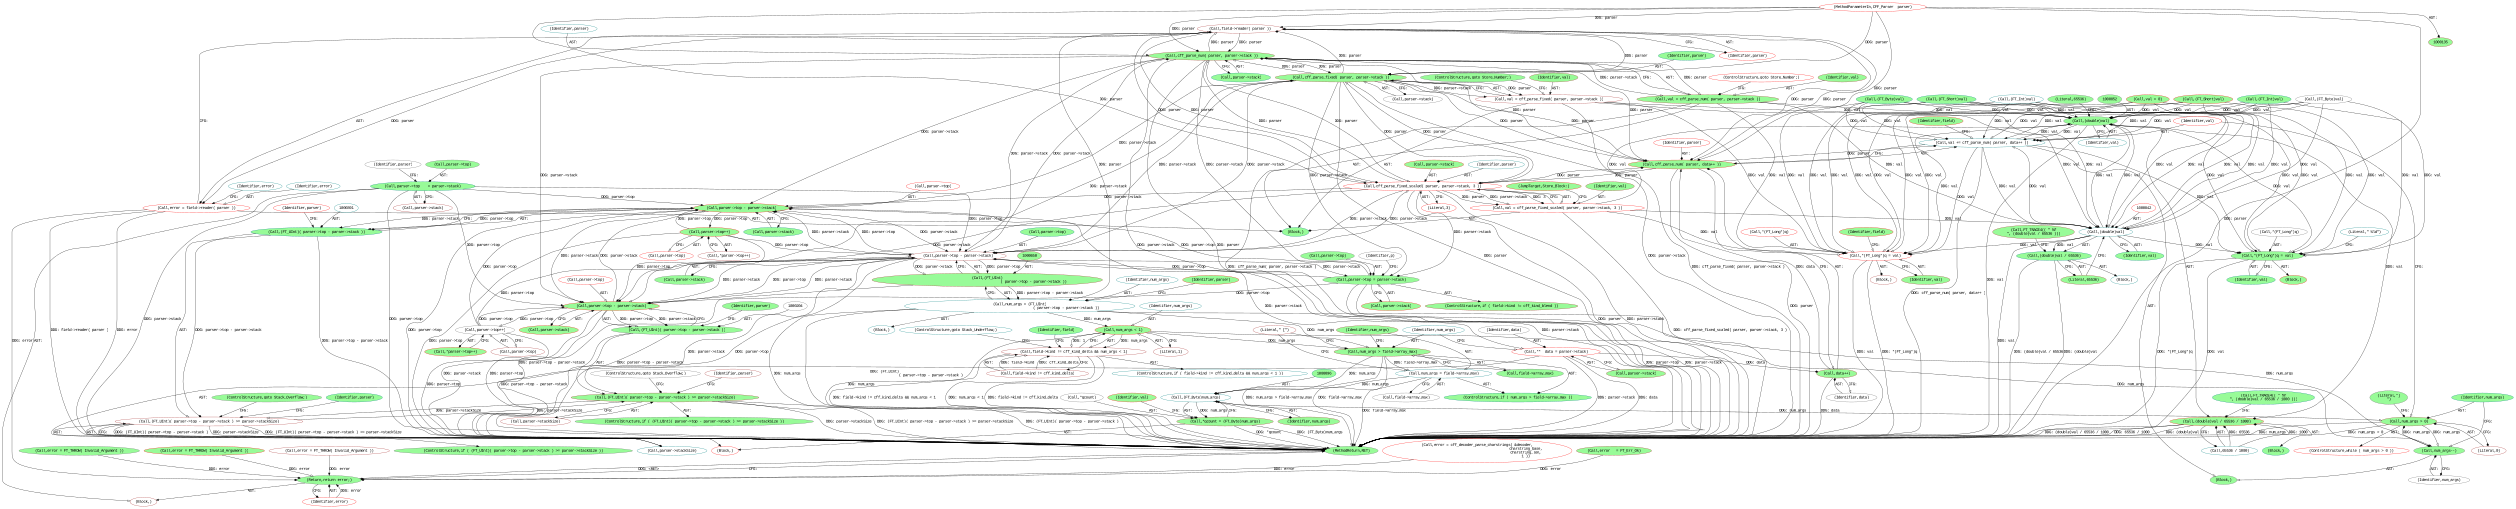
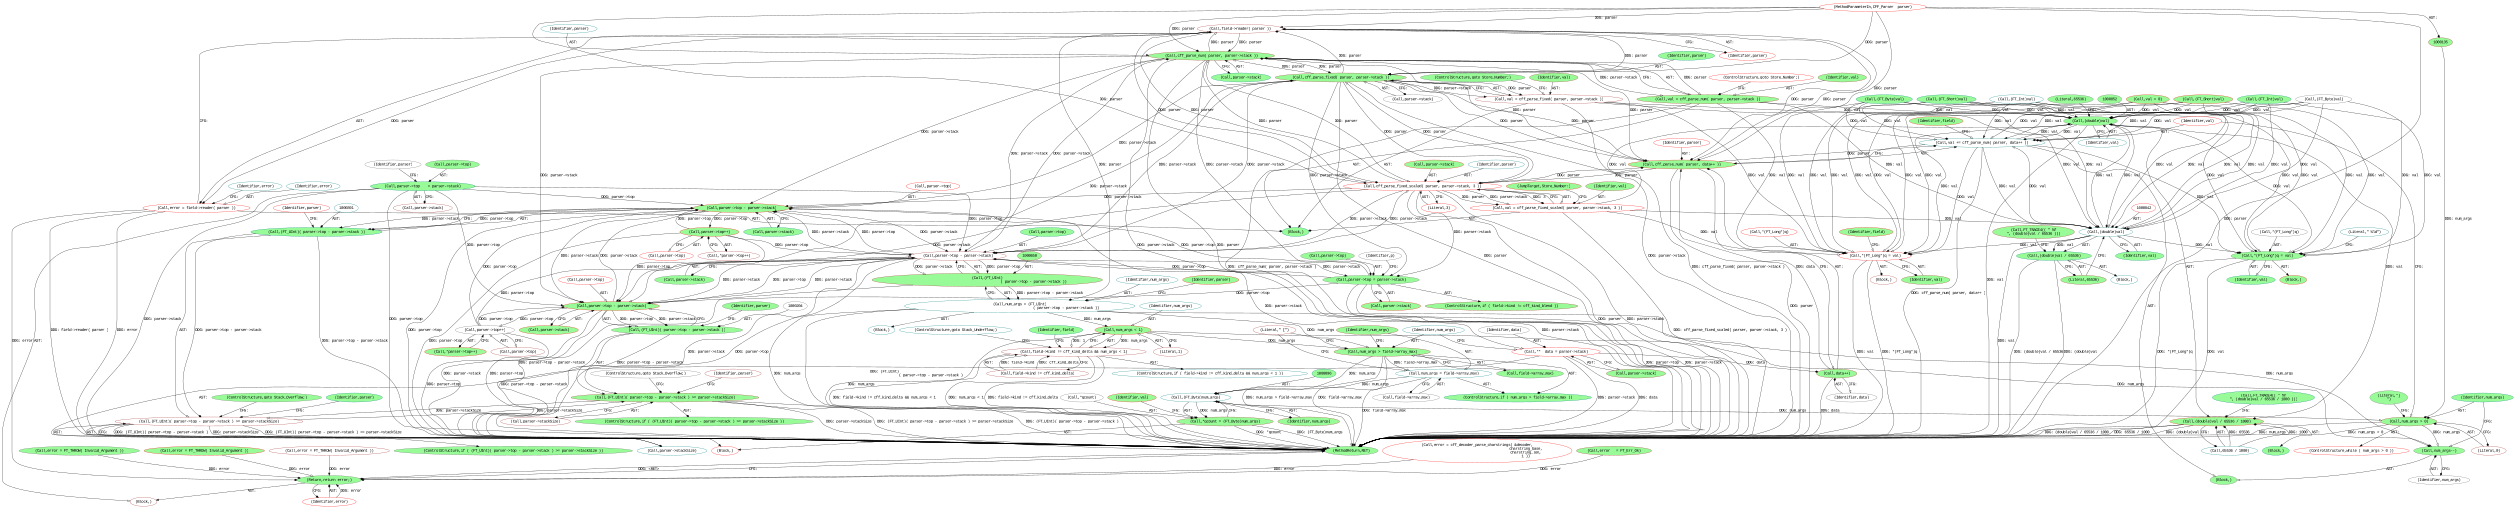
node "(JumpTarget,Store_Block:)": label "(JumpTarget,Store_Block:)" -> "(JumpTarget,Store_Number:)"
edge "(Call,num_args--)" -> "(Call,num_args > 0)": now "1000135" -> "(Call,num_args > 0)"
